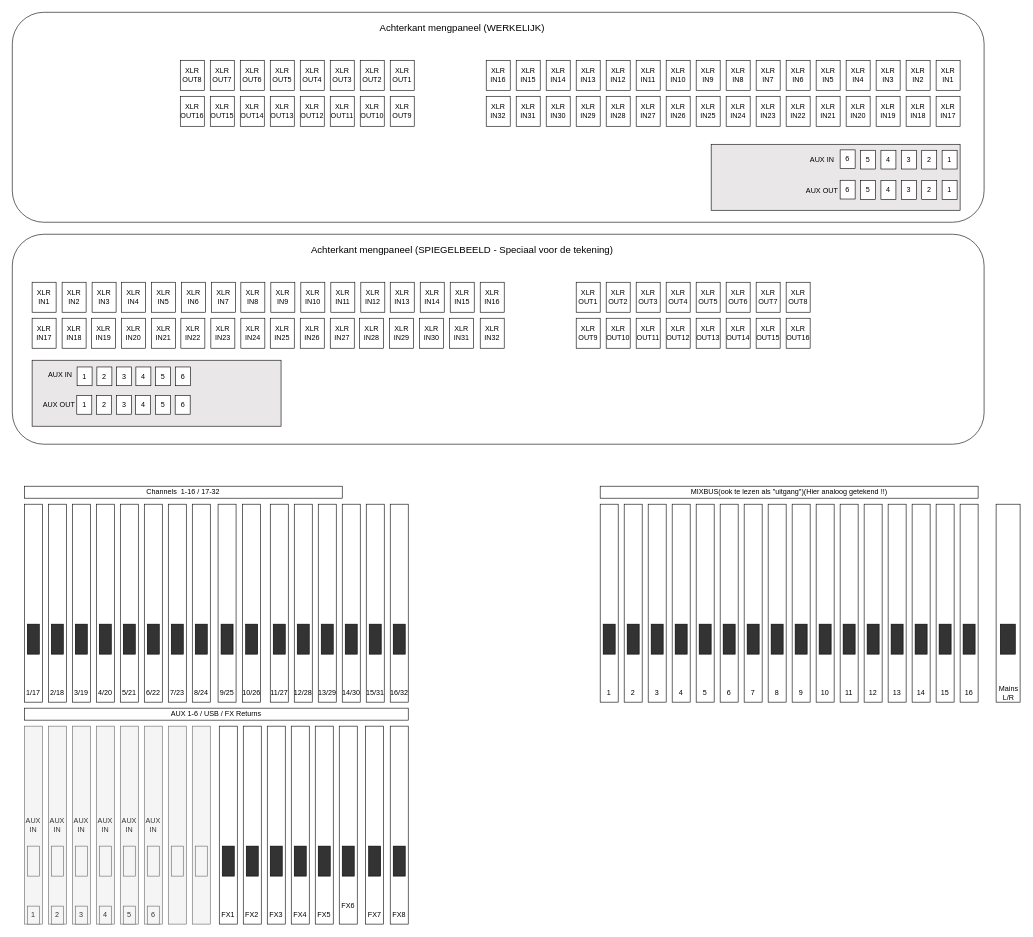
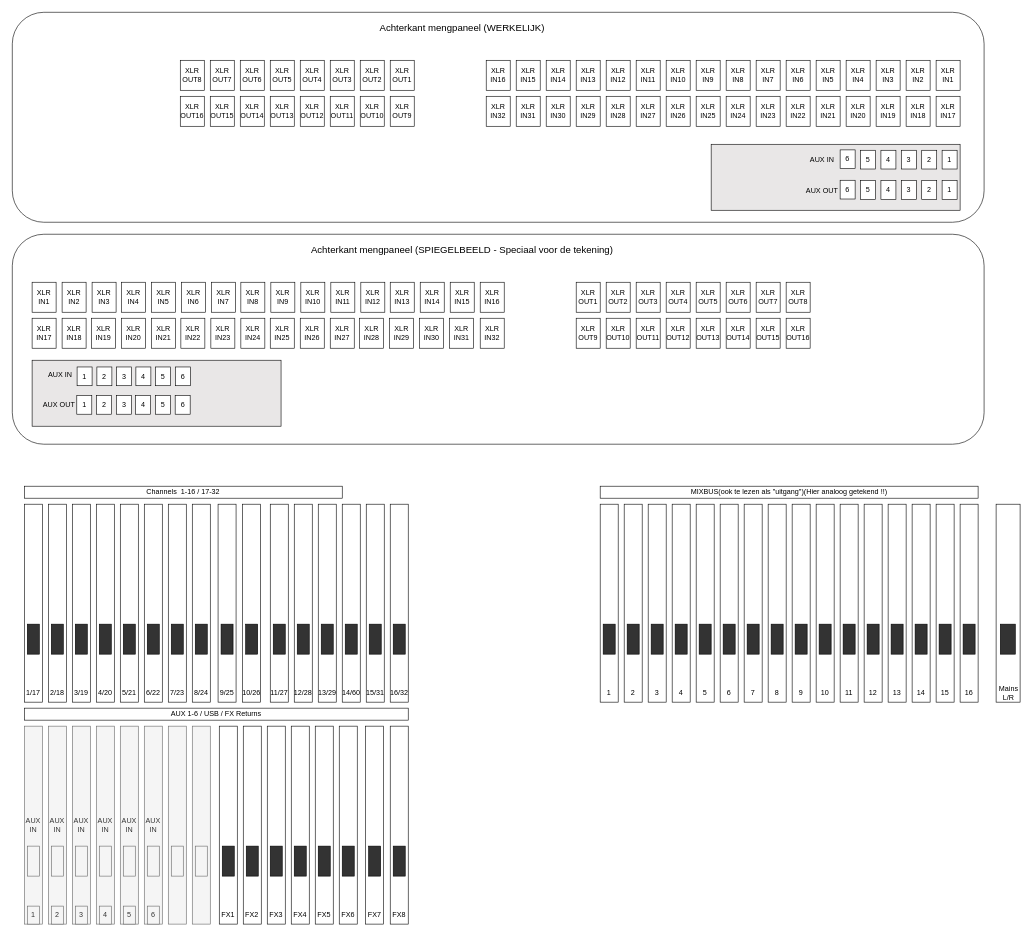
node "14/30": label "14/30" -> "14/60"
node "FX6": moved (348, 906) -> (348, 915)
